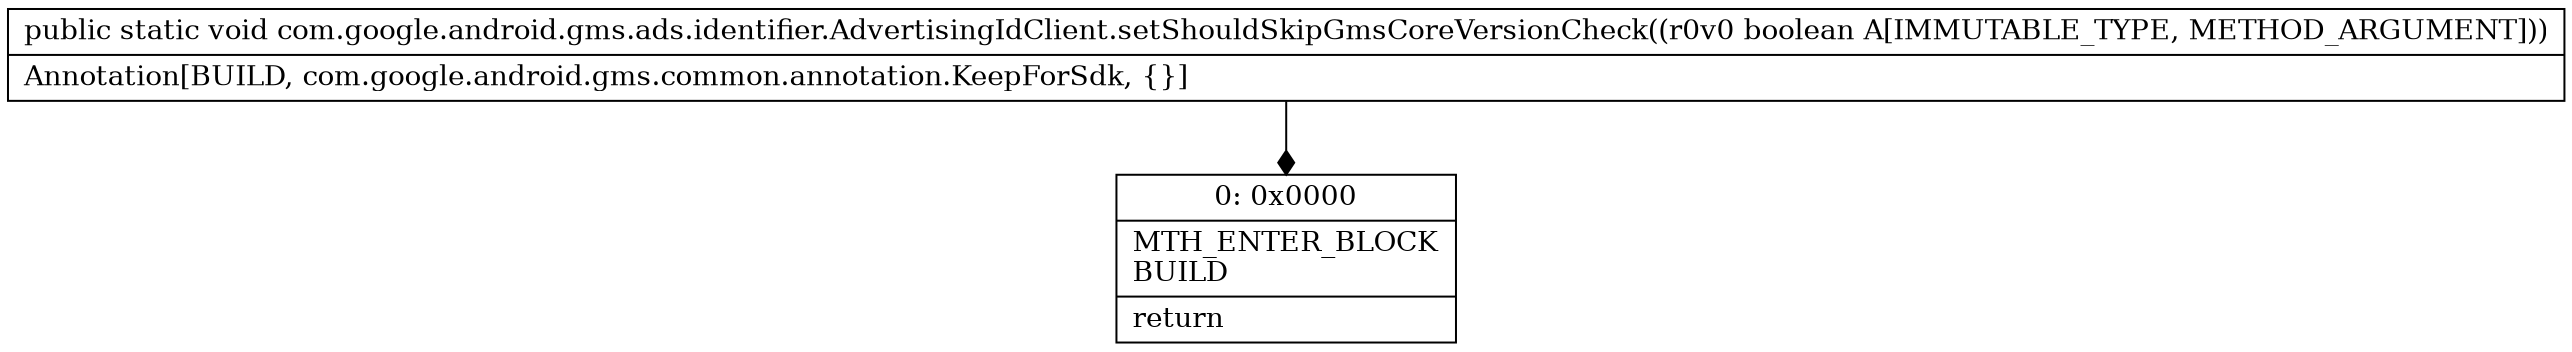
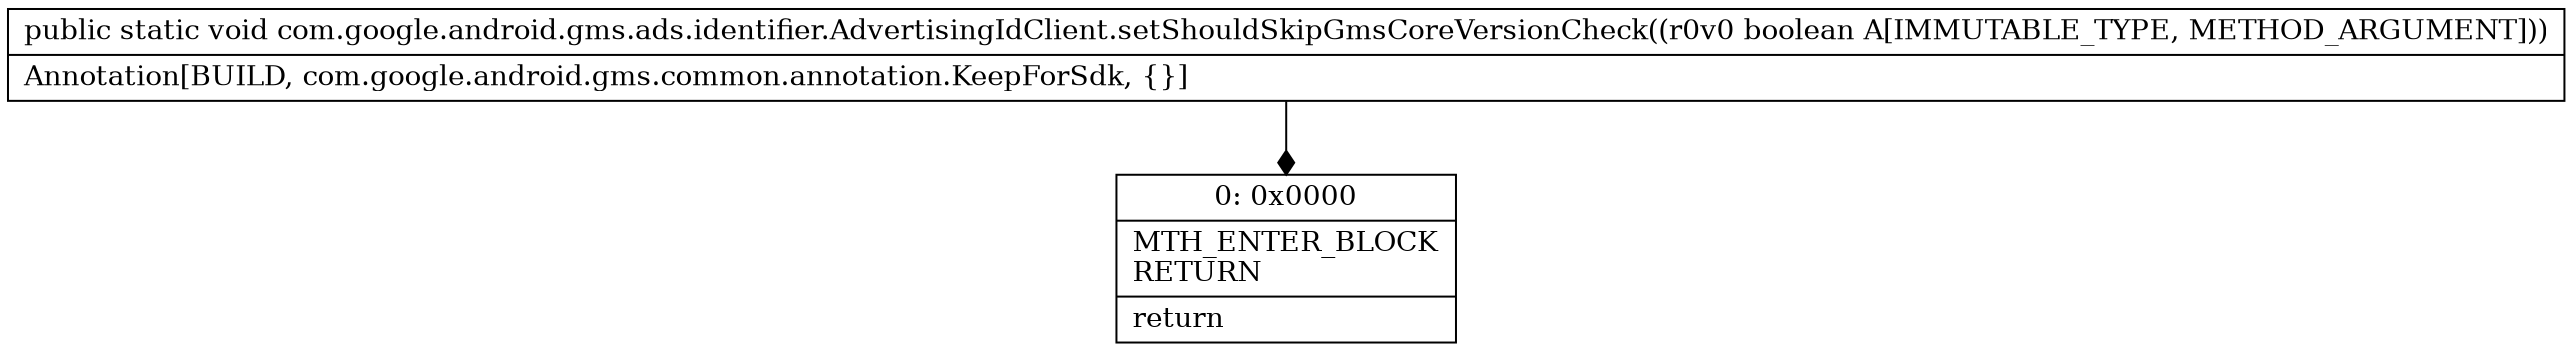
node "0: 0x0000": text "BUILD" -> "RETURN"
